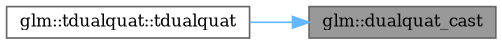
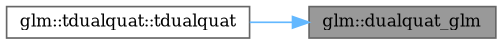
node "glm::dualquat_cast": label "glm::dualquat_cast" -> "glm::dualquat_glm"
